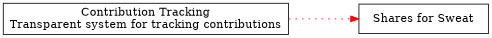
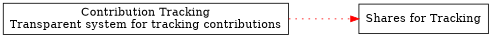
node "Shares for Sweat": label "Shares for Sweat" -> "Shares for Tracking"
